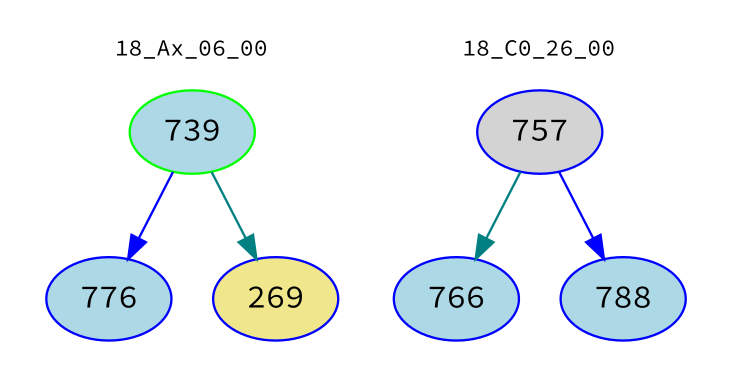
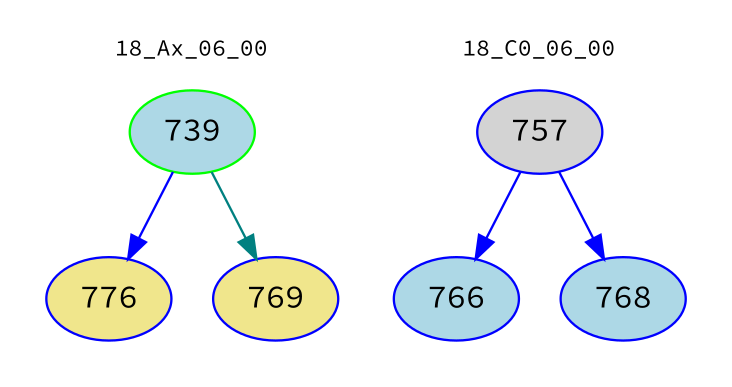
cluster "18_C0_26_00": label "18_C0_26_00" -> "18_C0_06_00"
edge "757" -> "766": color teal -> blue
node "776": fillcolor lightblue -> khaki
node "269": label "269" -> "769"
node "788": label "788" -> "768"
